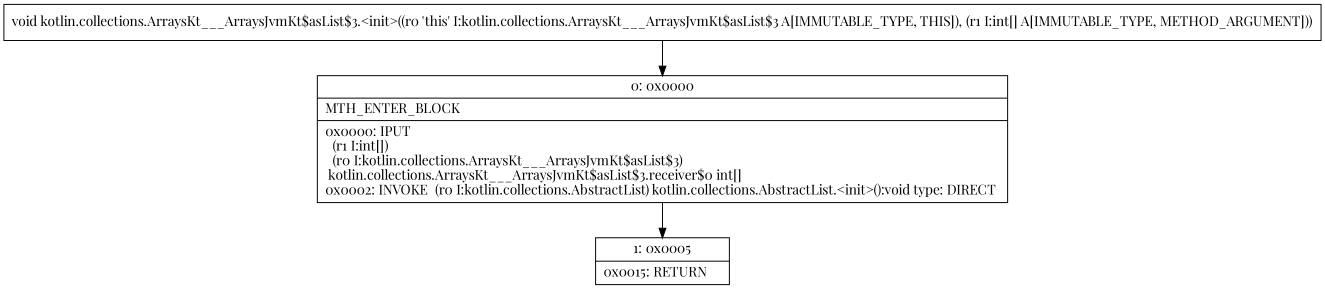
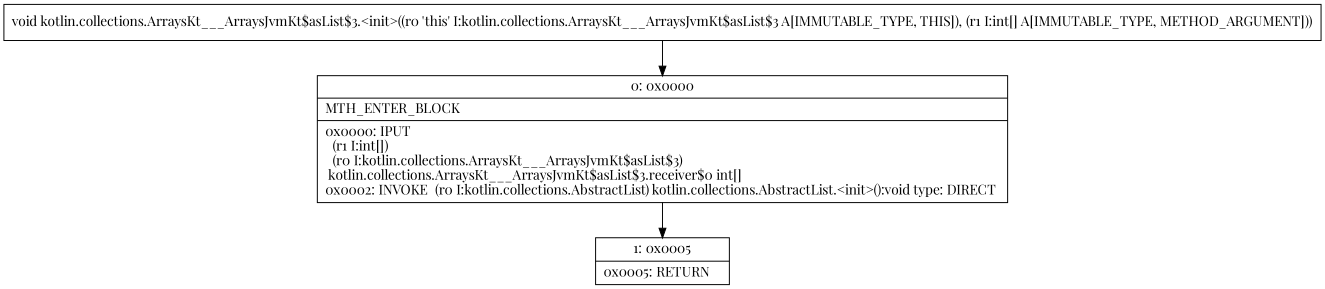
node "1: 0x0005": text "0x0015: RETURN" -> "0x0005: RETURN"
